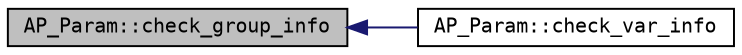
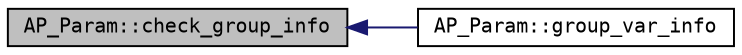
node "AP_Param::check_var_info": label "AP_Param::check_var_info" -> "AP_Param::group_var_info"
